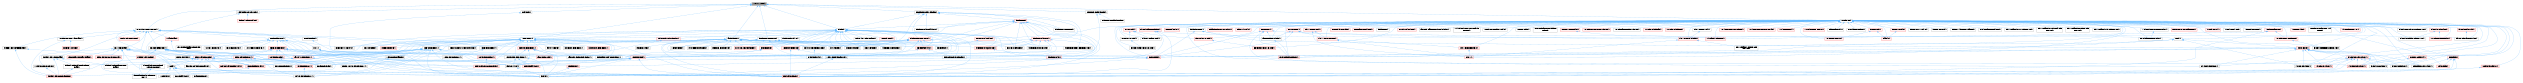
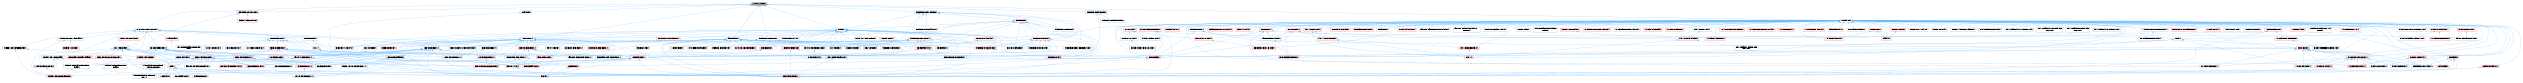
node "IAnimBlueprintCopyTermDefaults Context.h": label "IAnimBlueprintCopyTermDefaults Context.h" -> "GeometryCollectionRendering Context.h"
